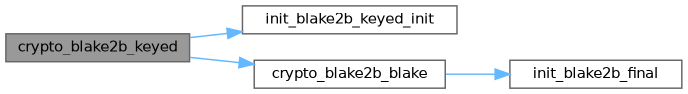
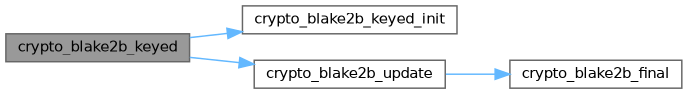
node "init_blake2b_keyed_init": label "init_blake2b_keyed_init" -> "crypto_blake2b_keyed_init"
node "crypto_blake2b_blake": label "crypto_blake2b_blake" -> "crypto_blake2b_update"
node "init_blake2b_final": label "init_blake2b_final" -> "crypto_blake2b_final"
